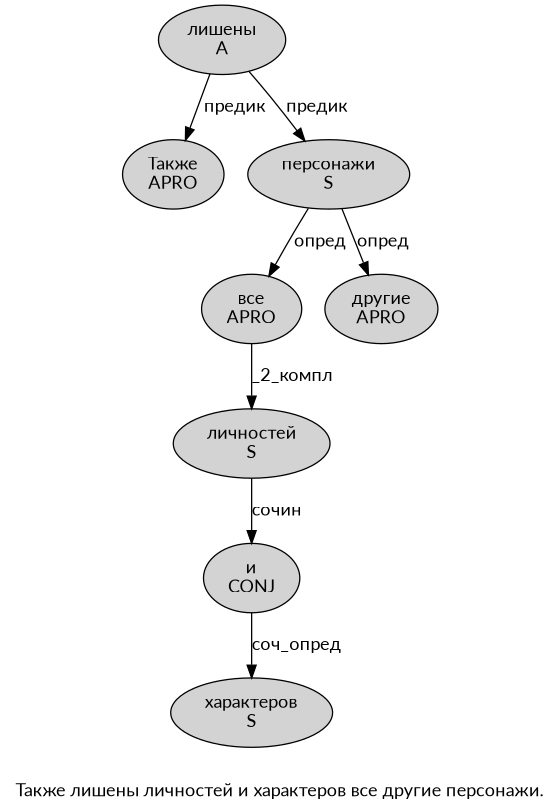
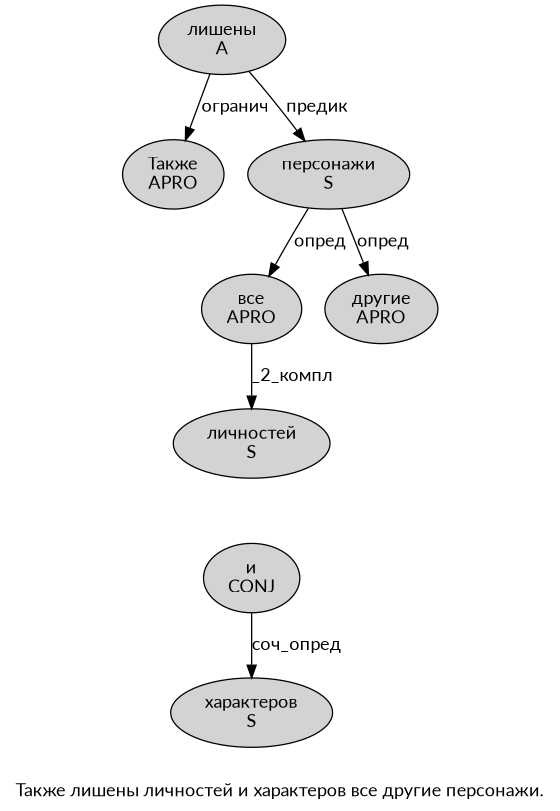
edge "лишены A" -> "Также APRO": label "предик" -> "огранич"
edge "личностей S" -> "и CONJ": removed, label "сочин"
